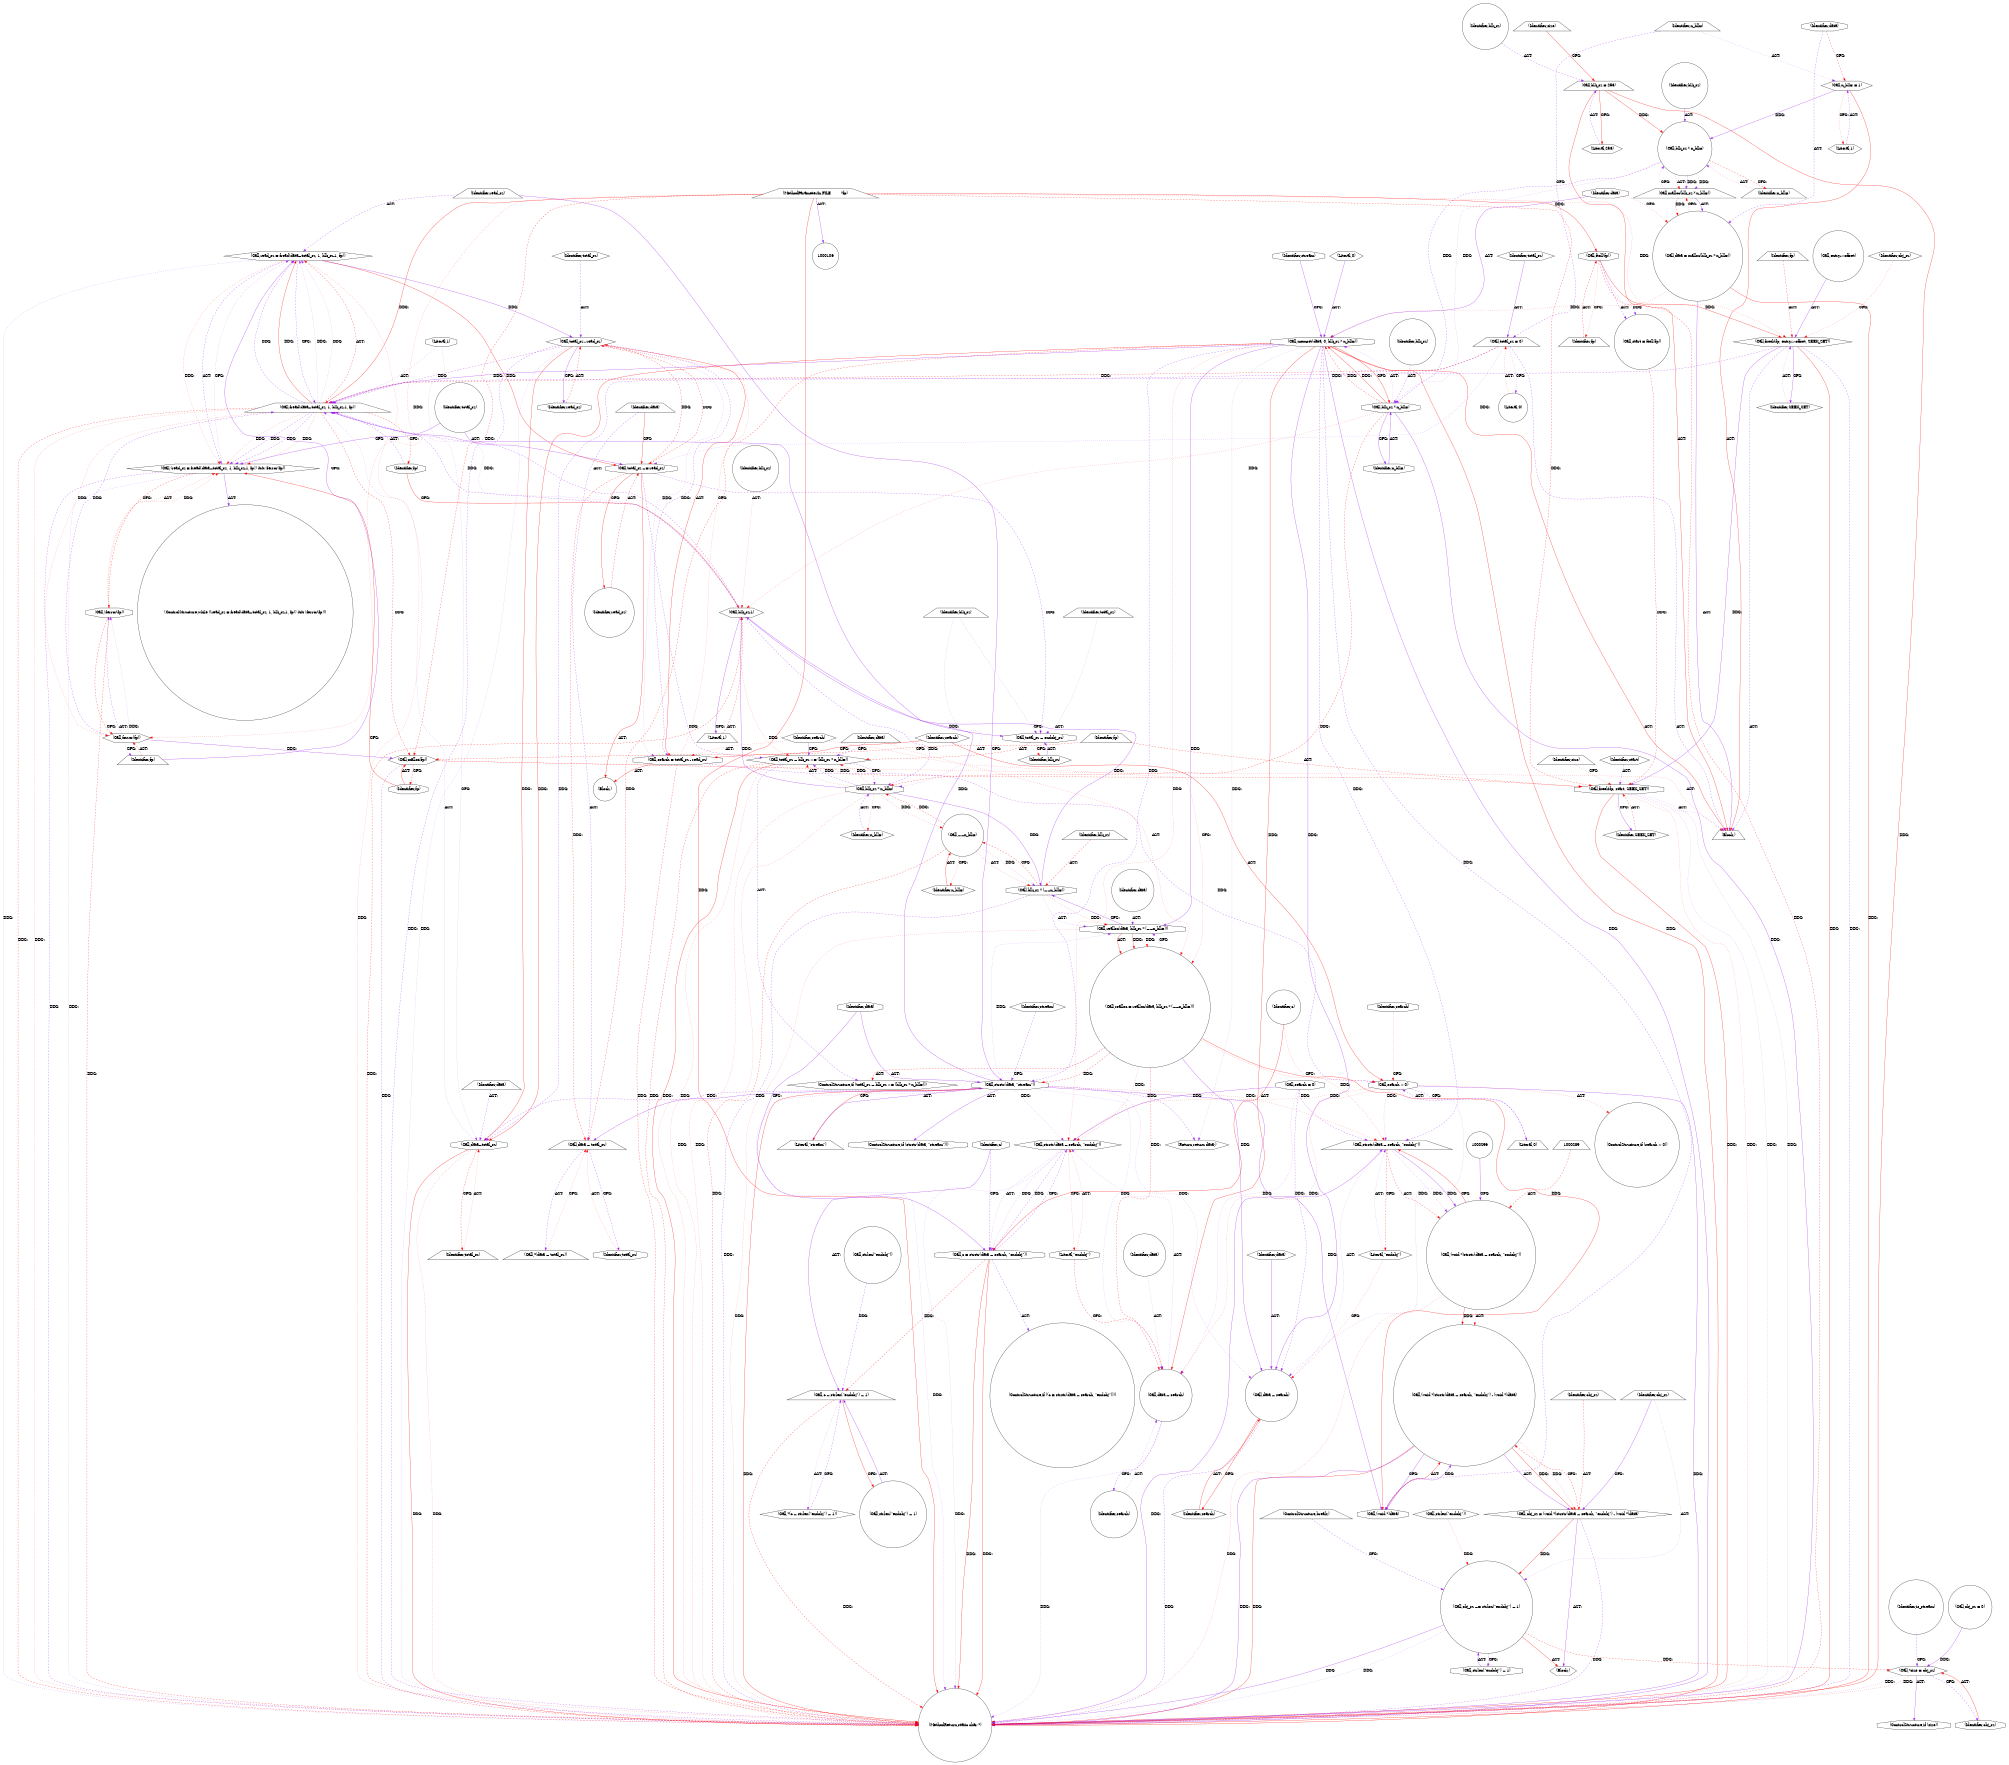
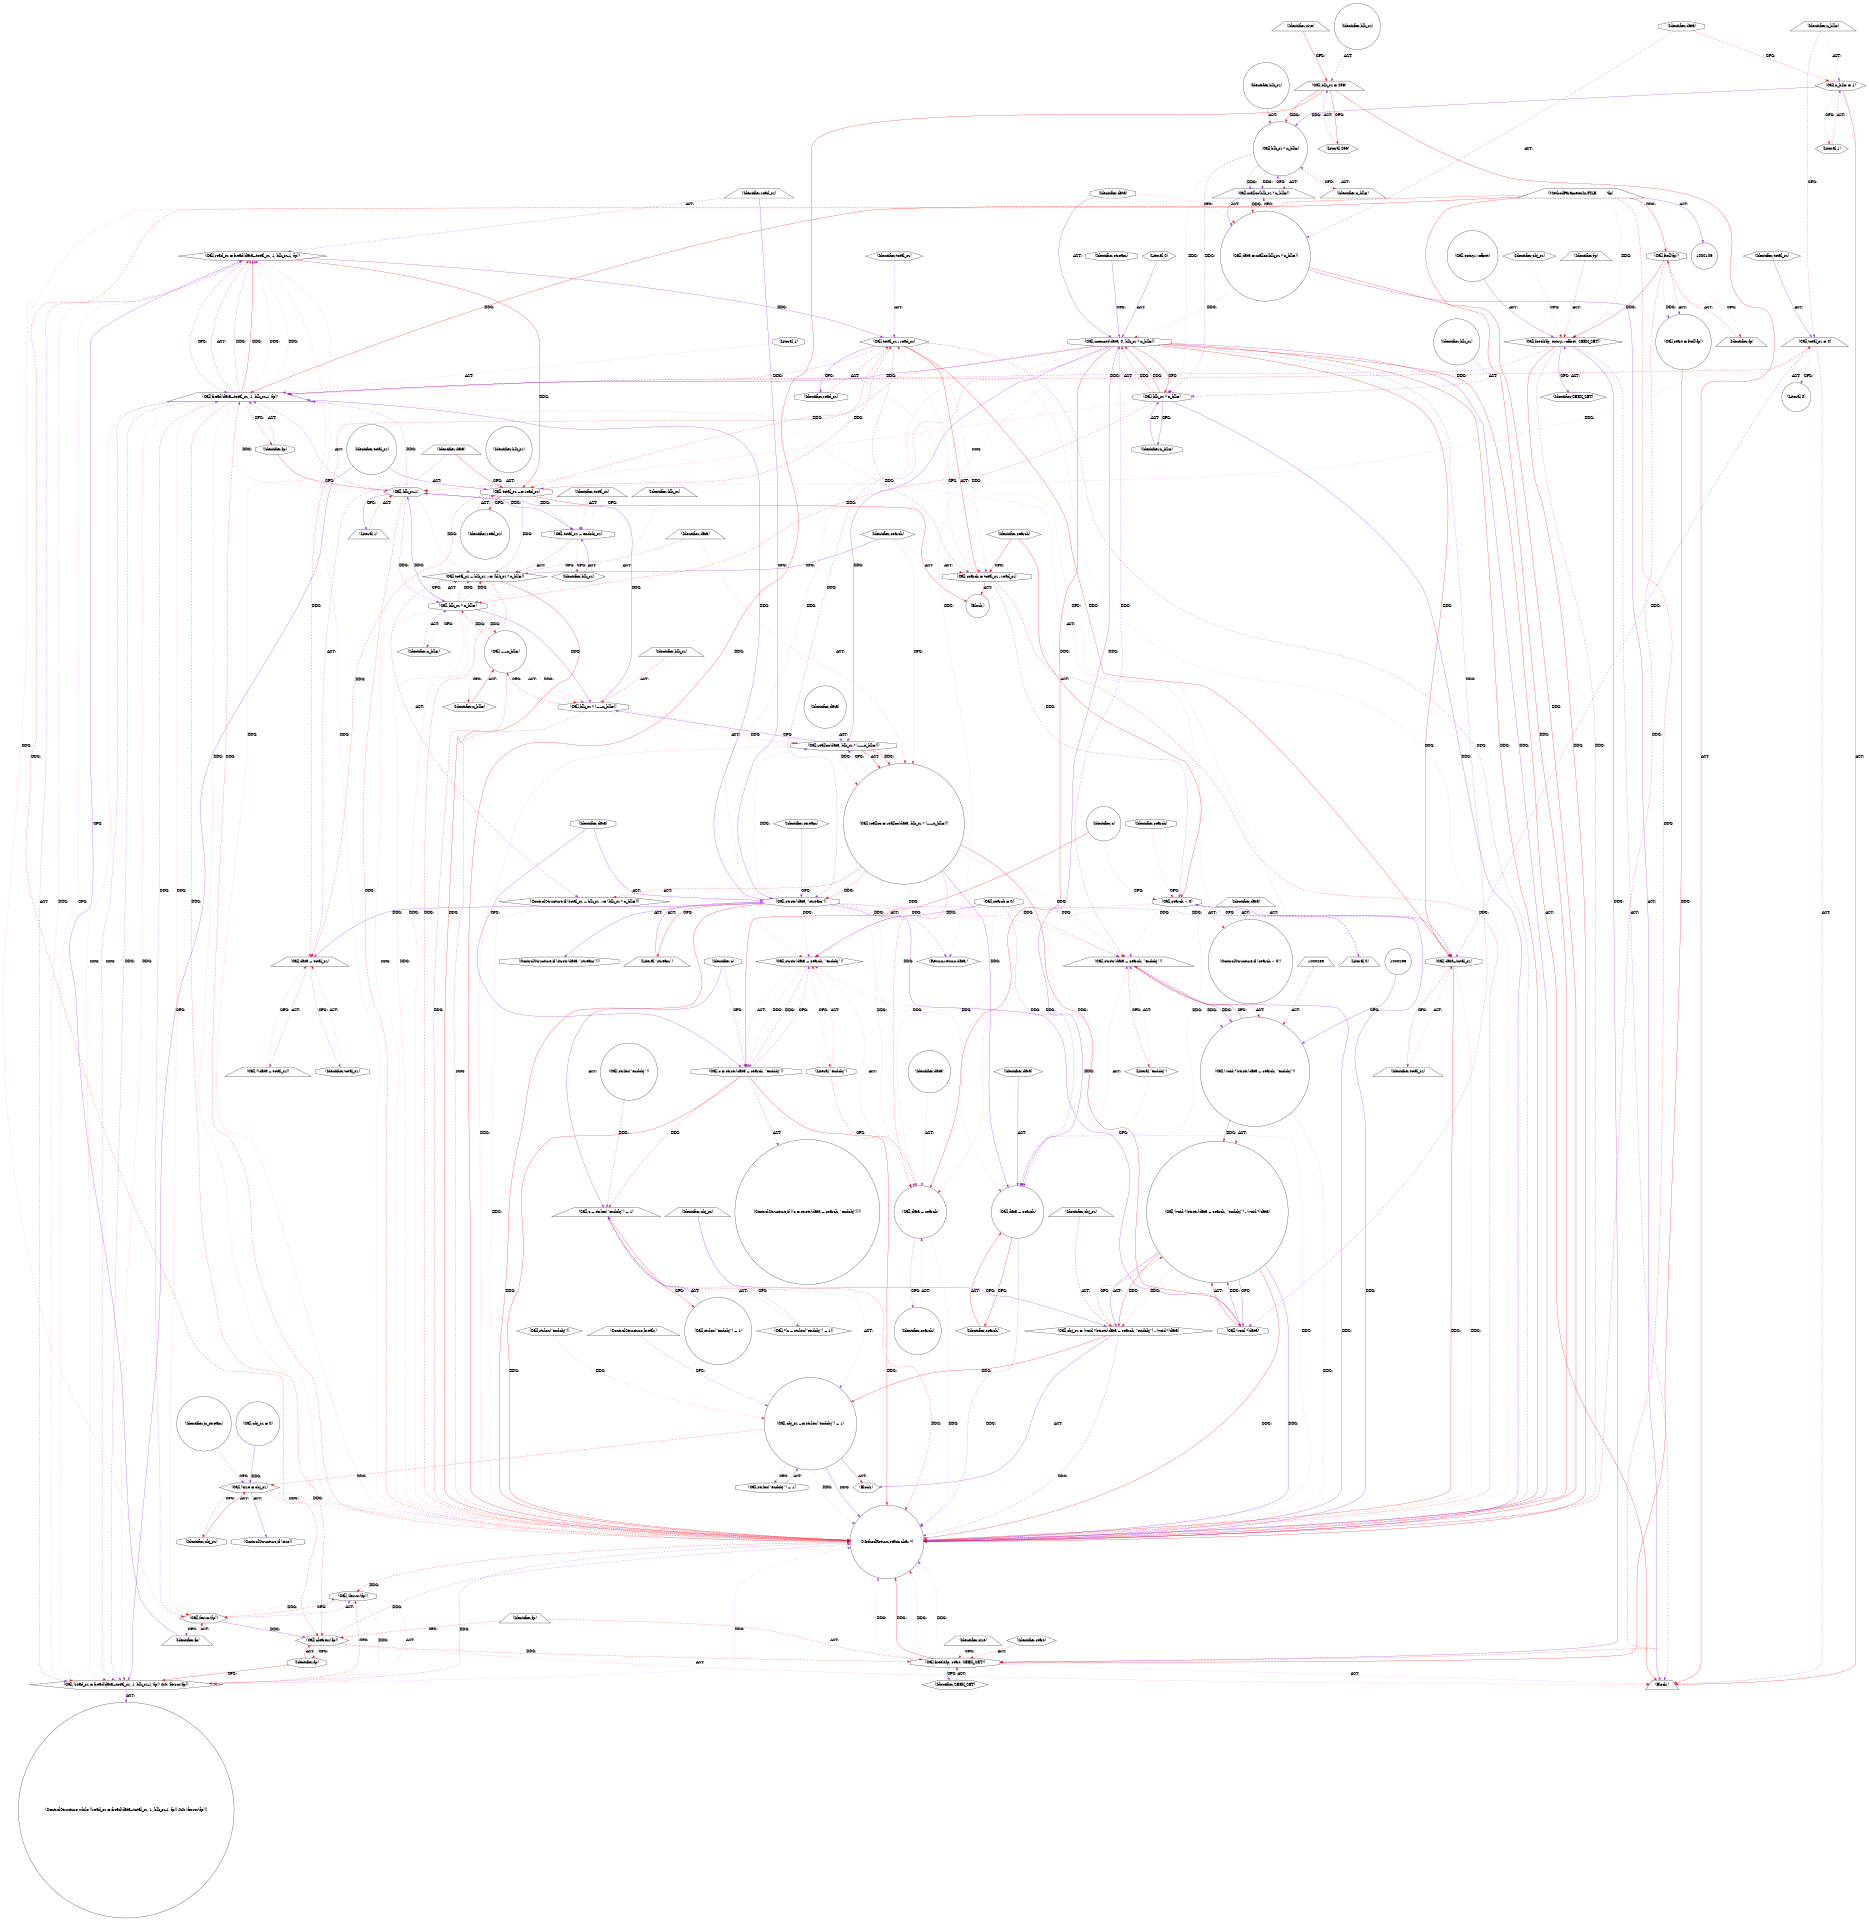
edge "(Call,start = ftell(fp))" -> "(Call,fseek(fp, start, SEEK_SET))": style dashed -> solid
node "(Call,malloc(fp))": label "(Call,malloc(fp))" -> "(Call,clearerr(fp))"
edge "(Identifier,start)" -> "(Call,fseek(fp, start, SEEK_SET))": color purple -> red
edge "(Call,!ferror(fp))" -> "(MethodReturn,static char *)": reversed
